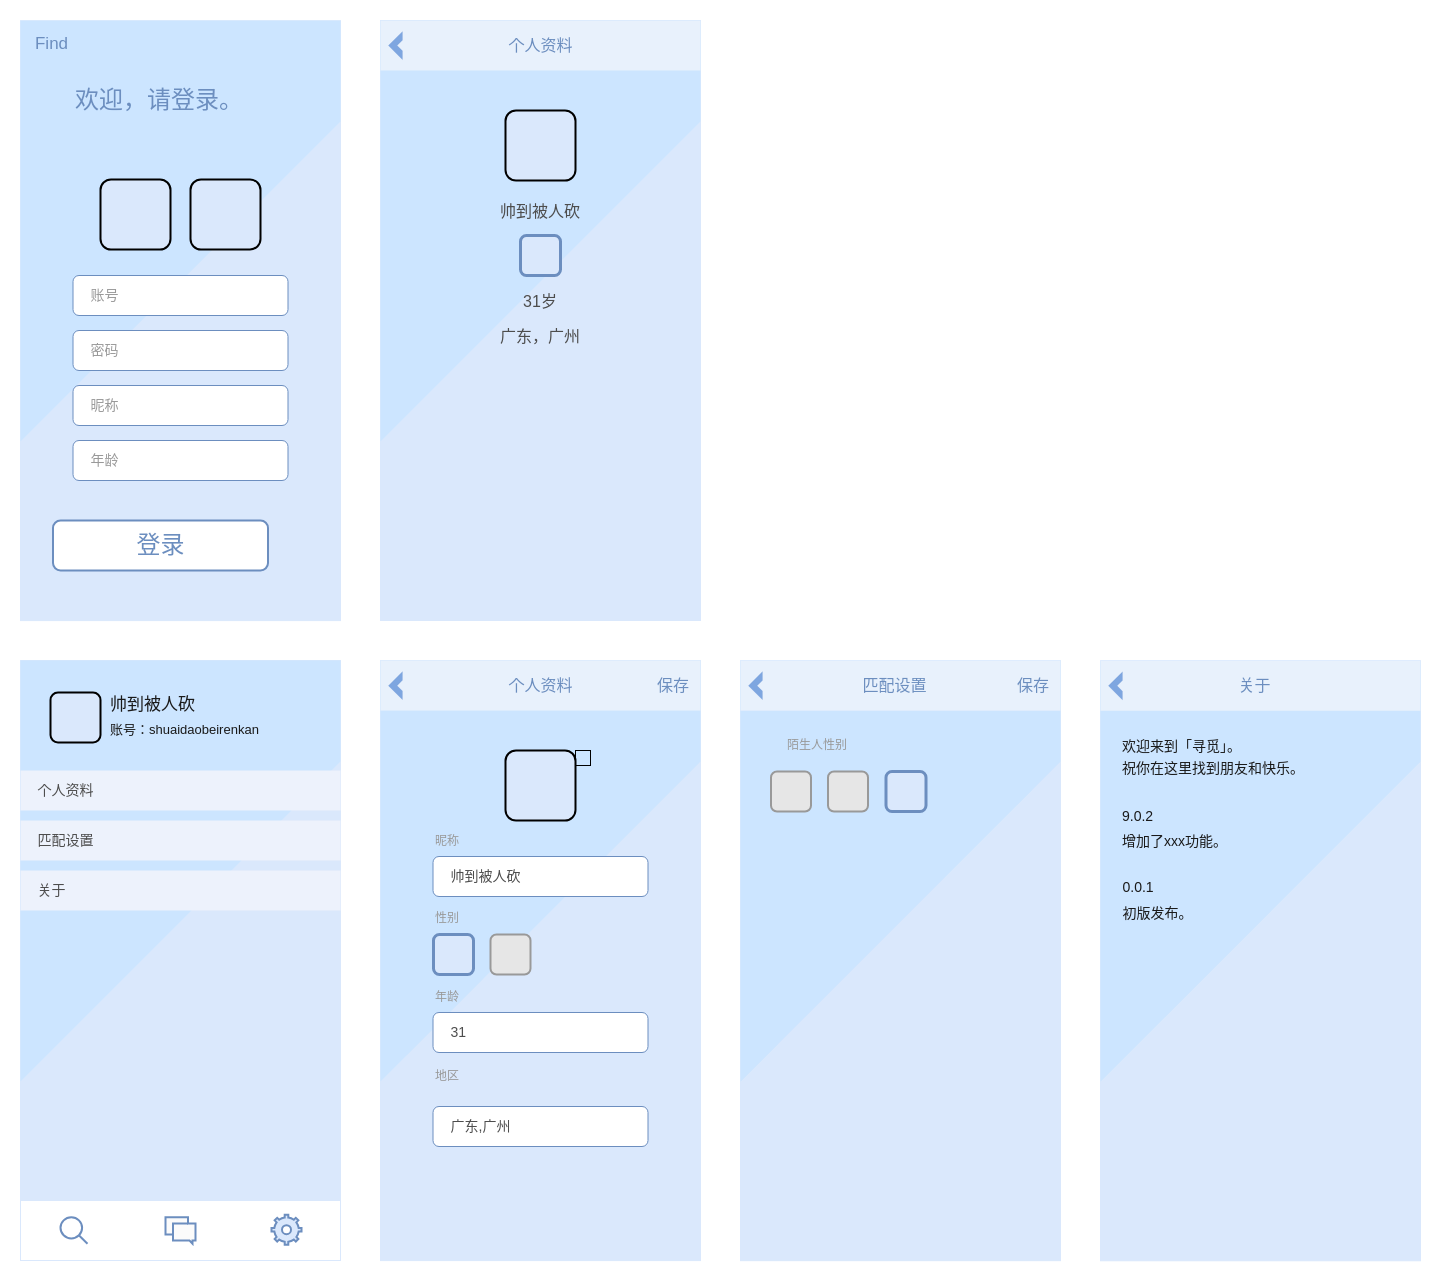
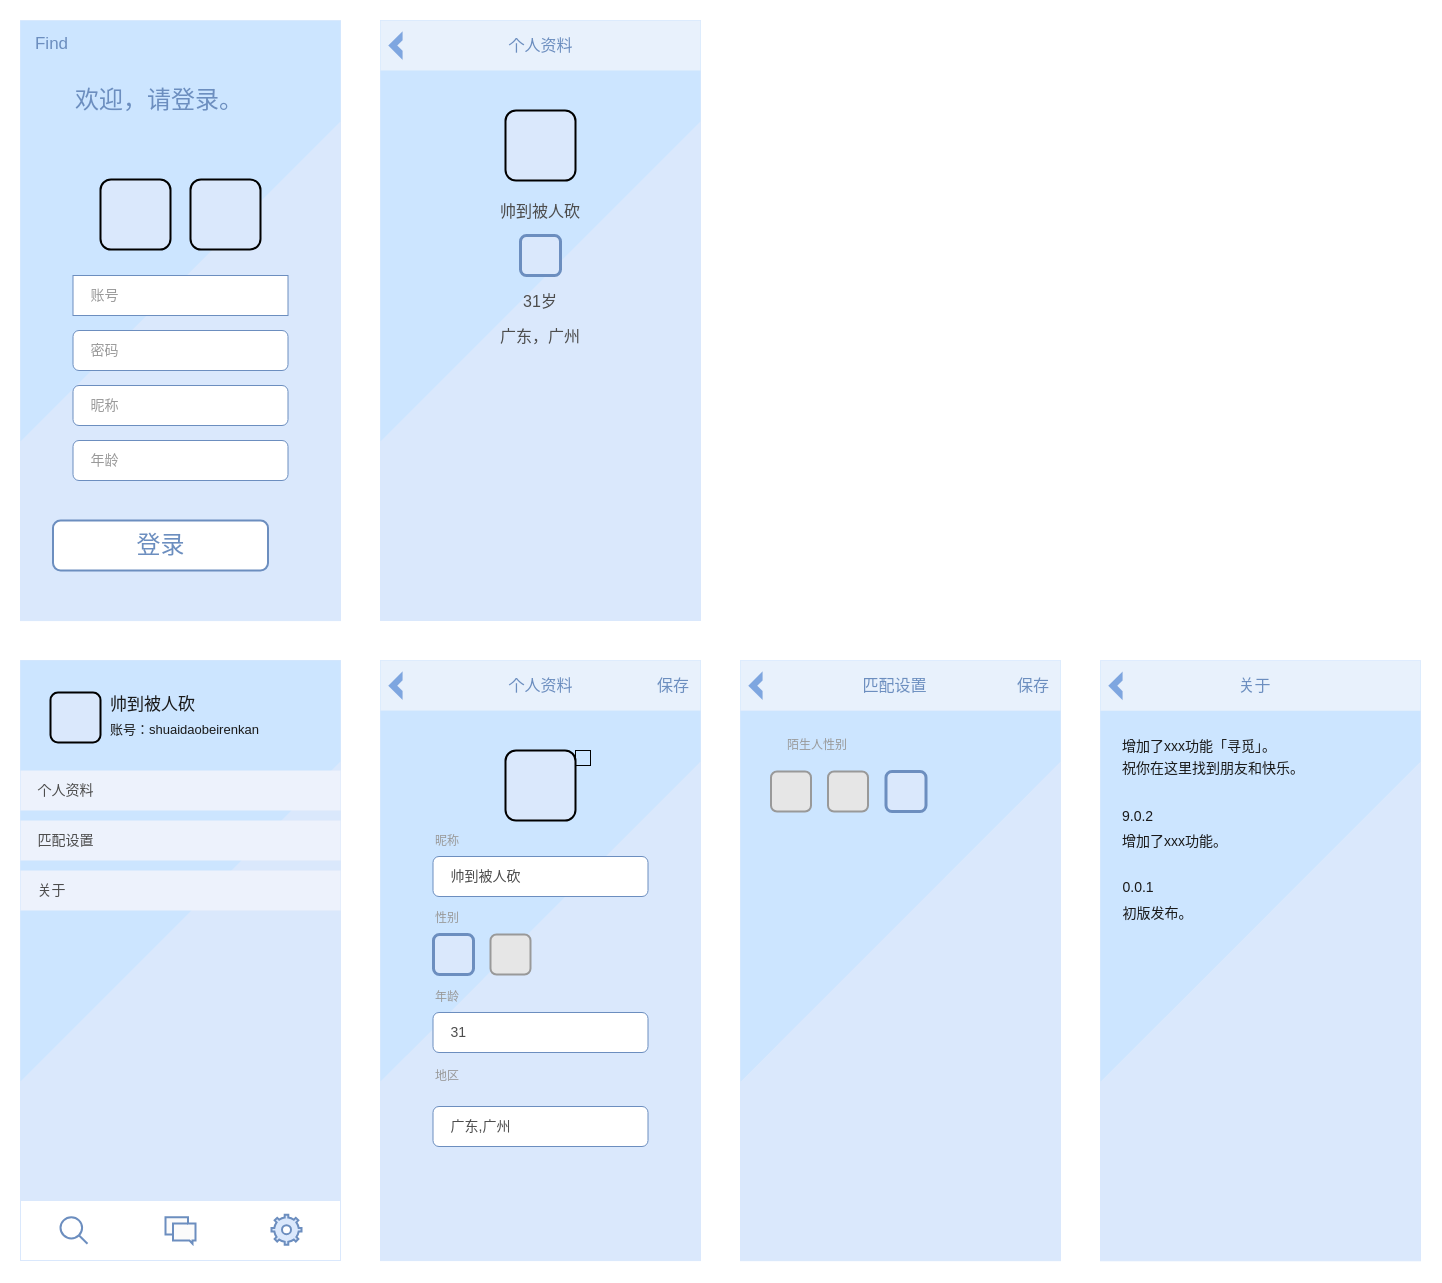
node "账号": shape rounded rectangle -> rectangle
node "欢迎来到「寻觅」。祝你在这里找到朋友和快乐。": label "欢迎来到「寻觅」。祝你在这里找到朋友和快乐。" -> "增加了xxx功能「寻觅」。祝你在这里找到朋友和快乐。"
